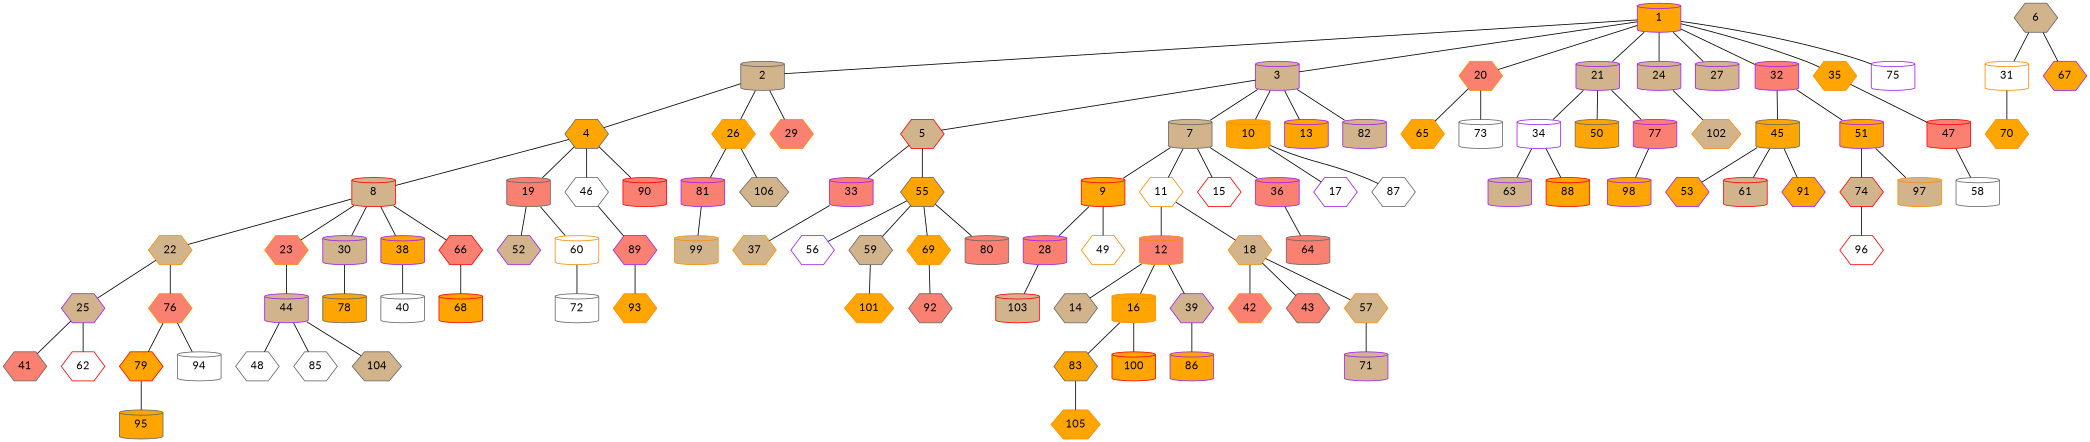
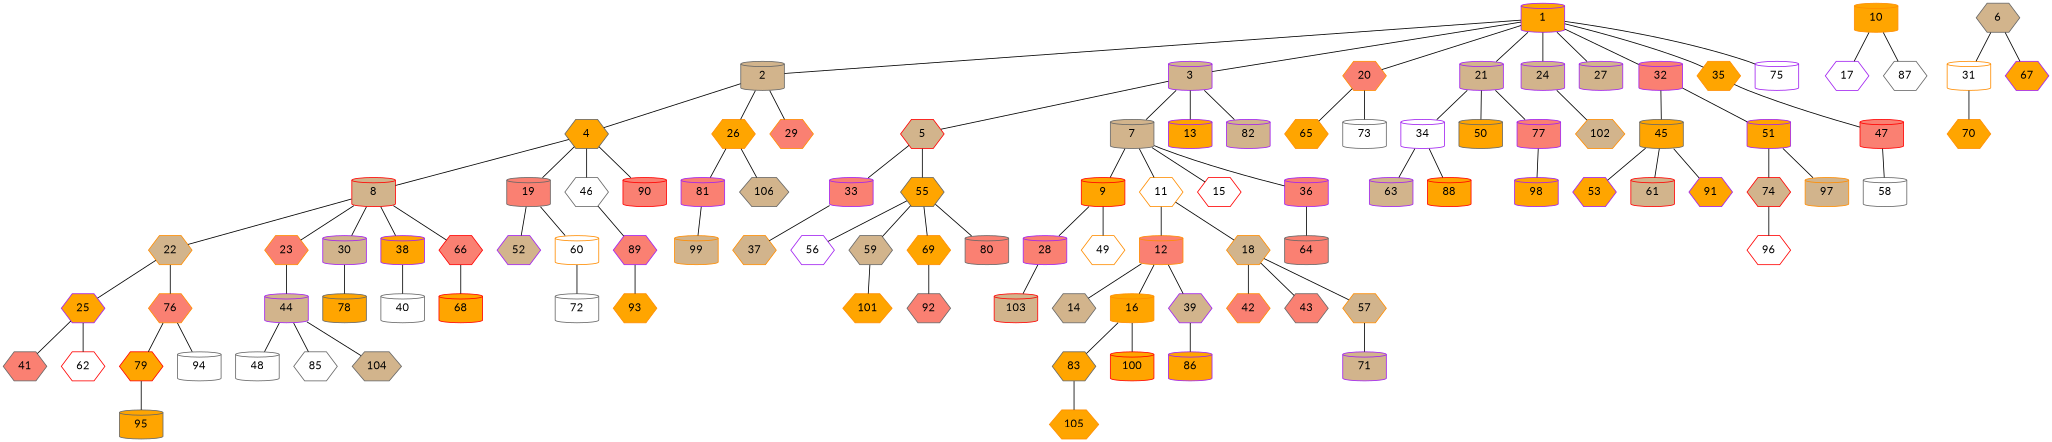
edge "3" -- "10": removed
node "25": fillcolor tan -> orange
node "48": shape hexagon -> cylinder
